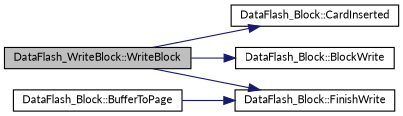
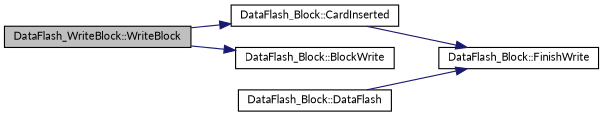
edge "DataFlash_WriteBlock::WriteBlock" -> "DataFlash_Block::FinishWrite": now "DataFlash_Block::CardInserted" -> "DataFlash_Block::FinishWrite"
node "DataFlash_Block::BufferToPage": label "DataFlash_Block::BufferToPage" -> "DataFlash_Block::DataFlash"
